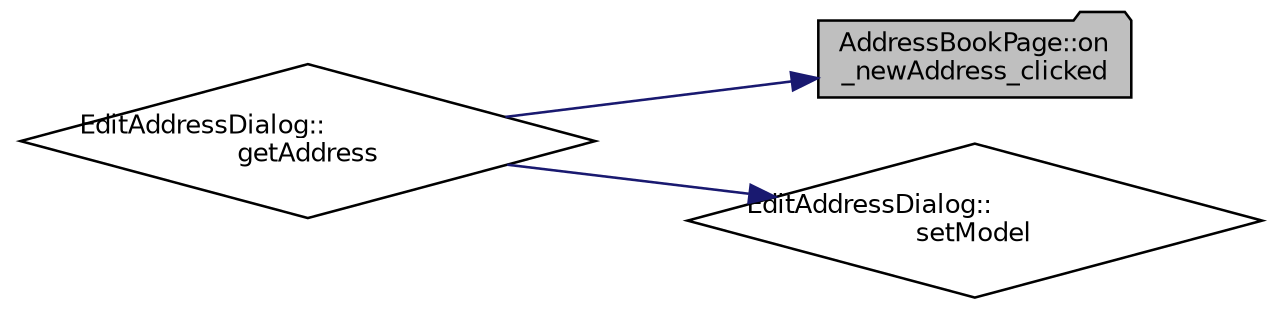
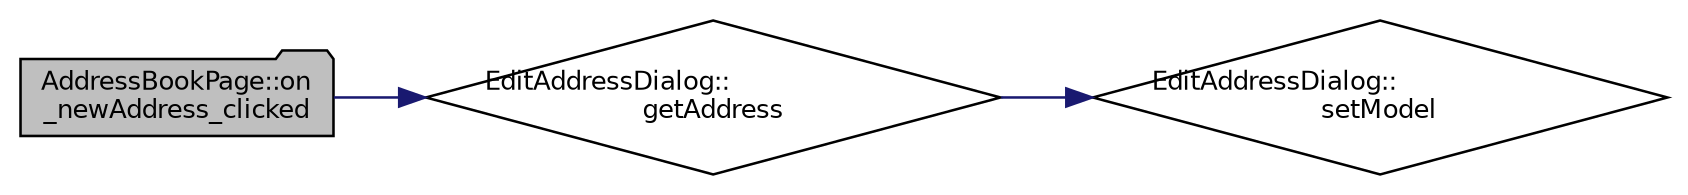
edge "EditAddressDialog:: getAddress" -> "AddressBookPage::on _newAddress_clicked": reversed
